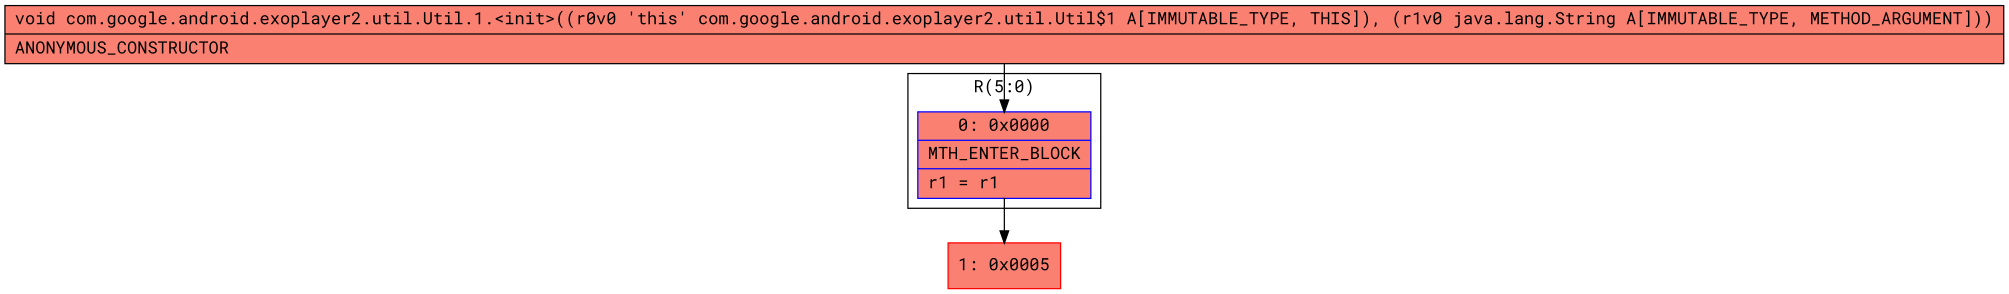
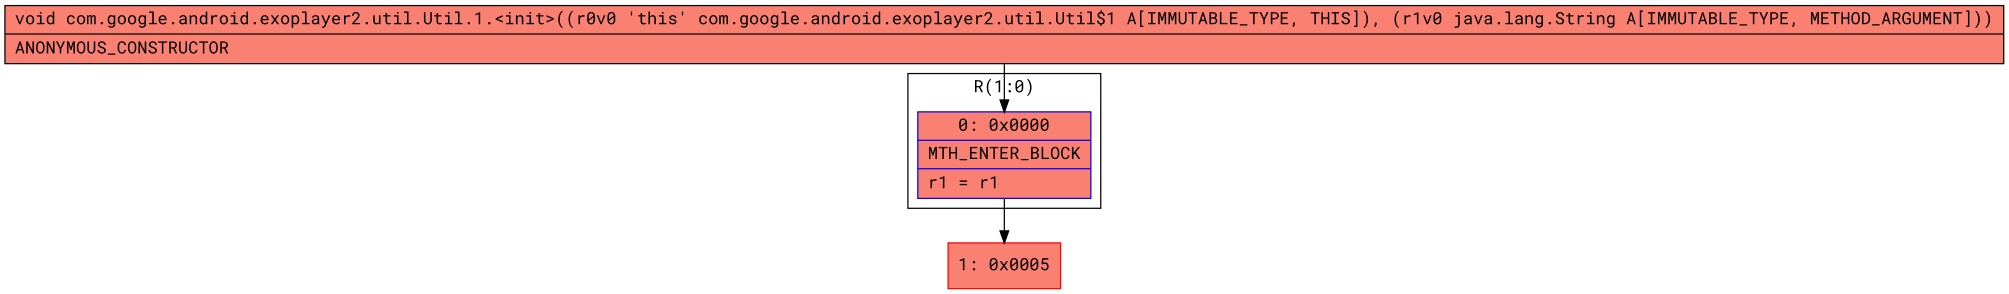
cluster "R(5:0)": label "R(5:0)" -> "R(1:0)"
